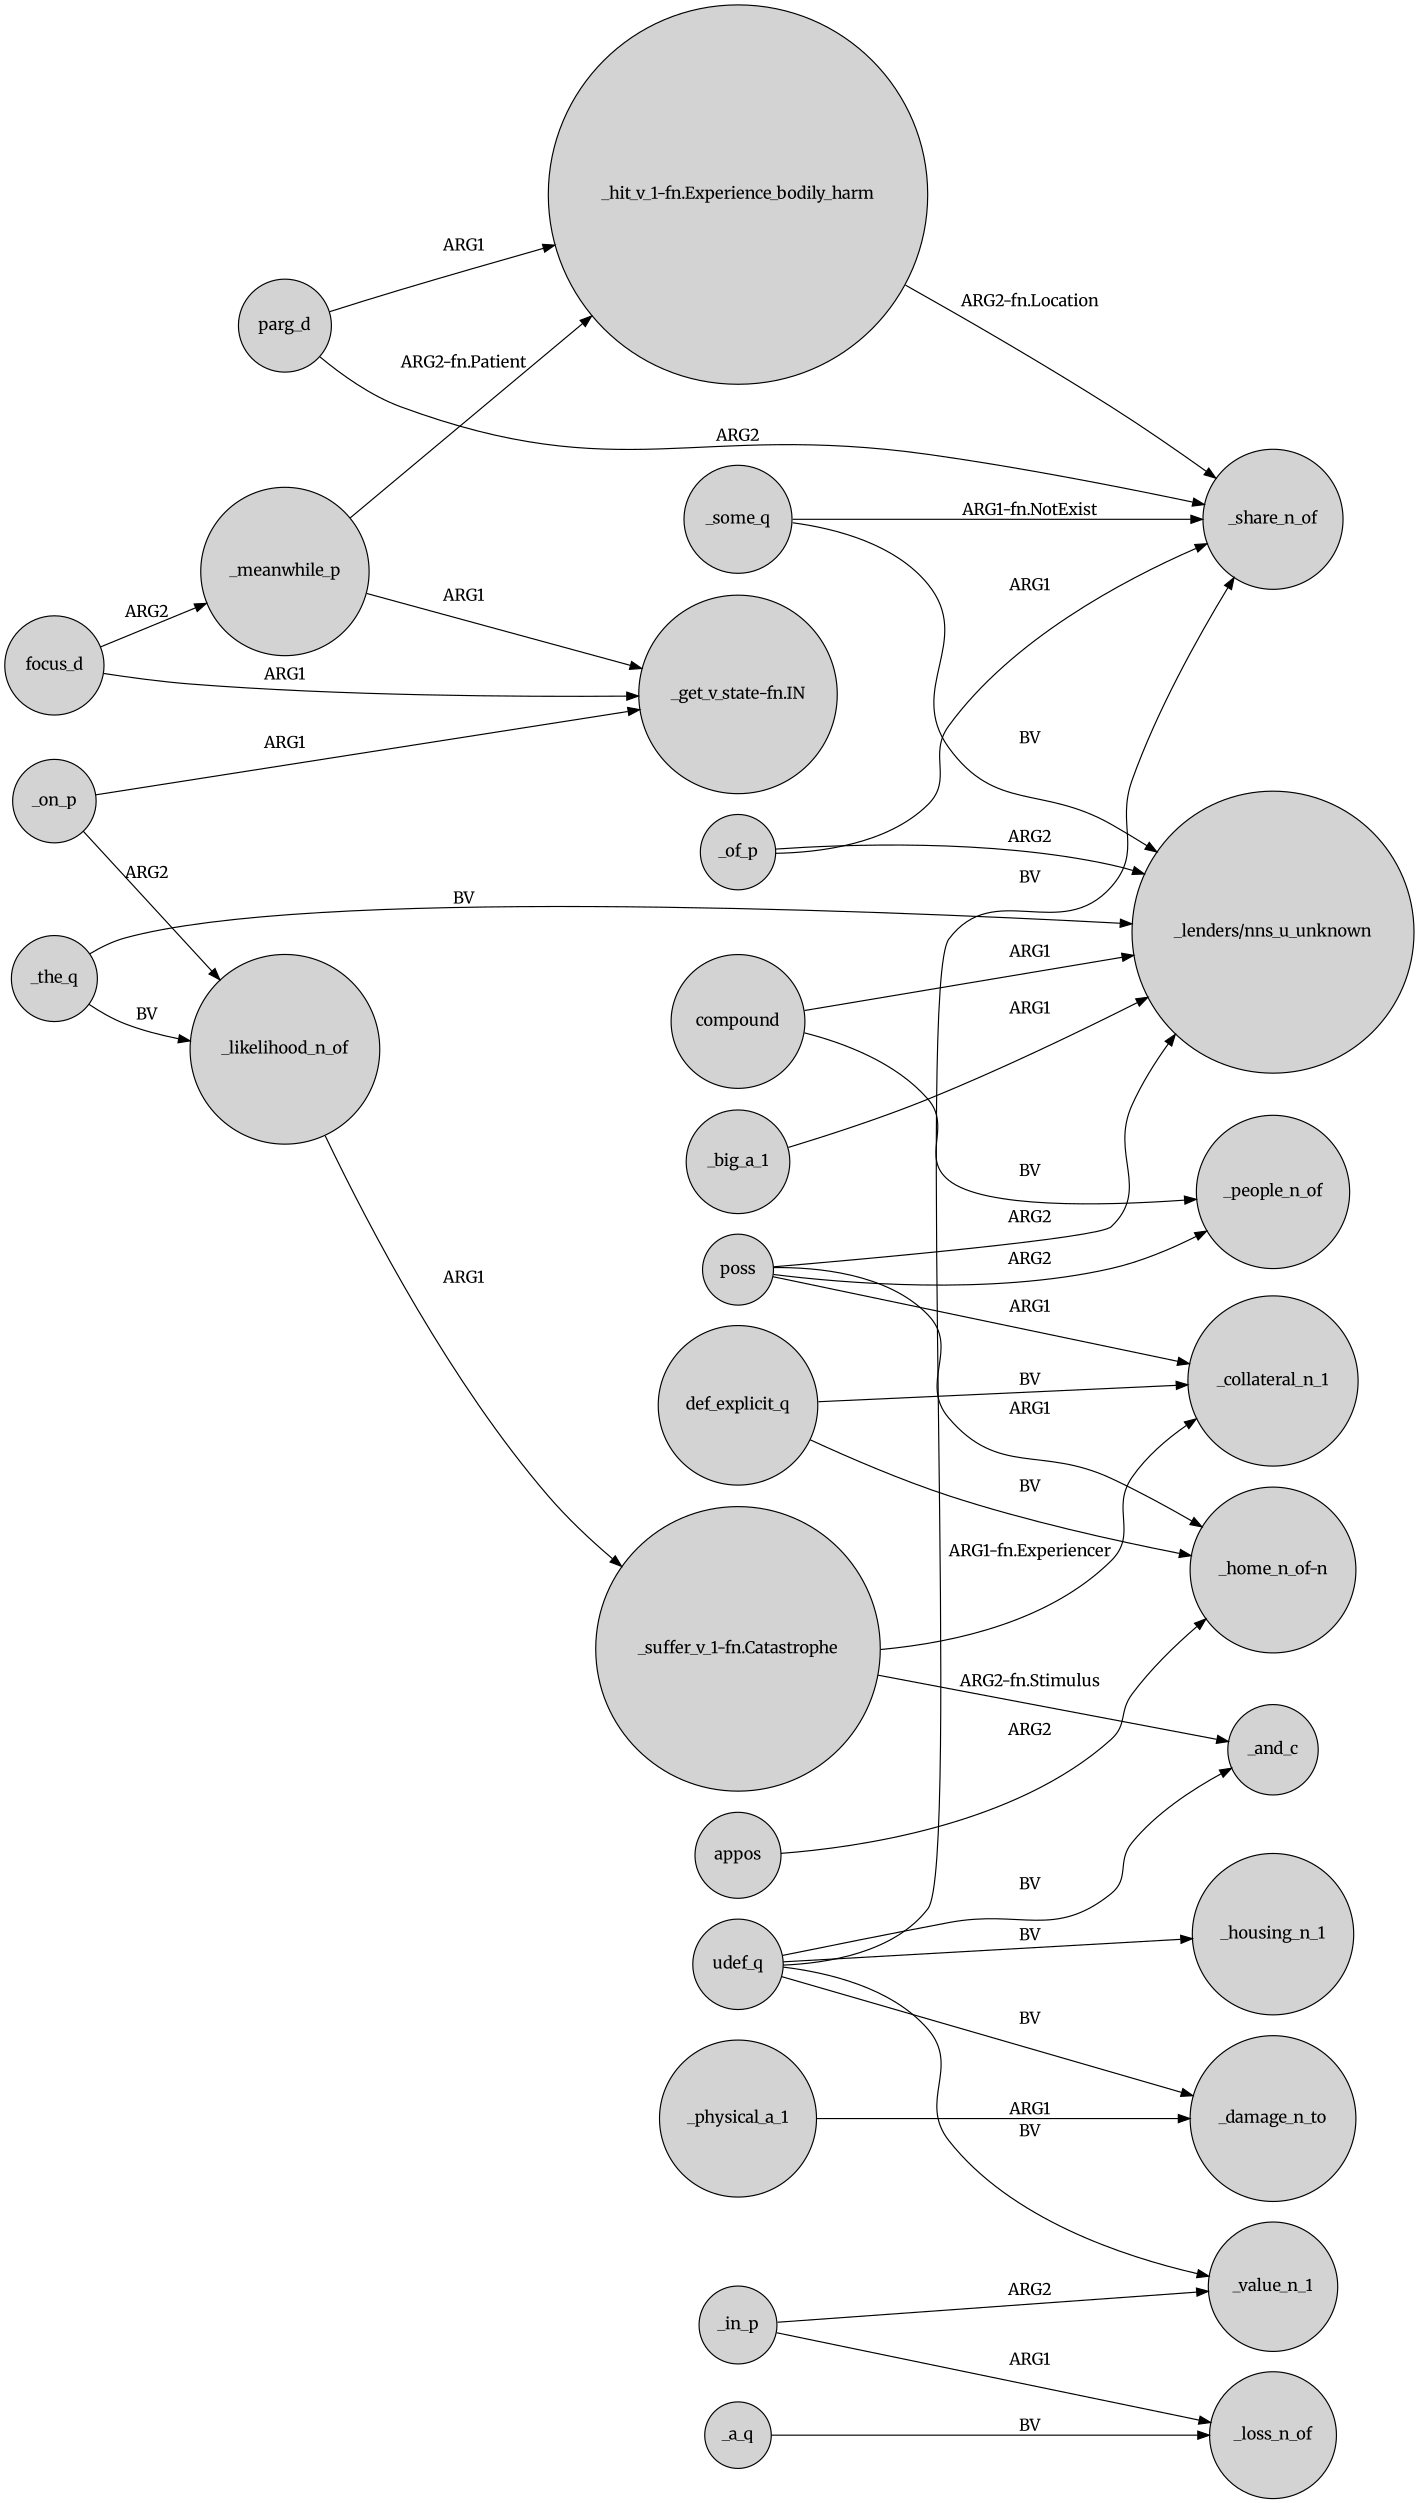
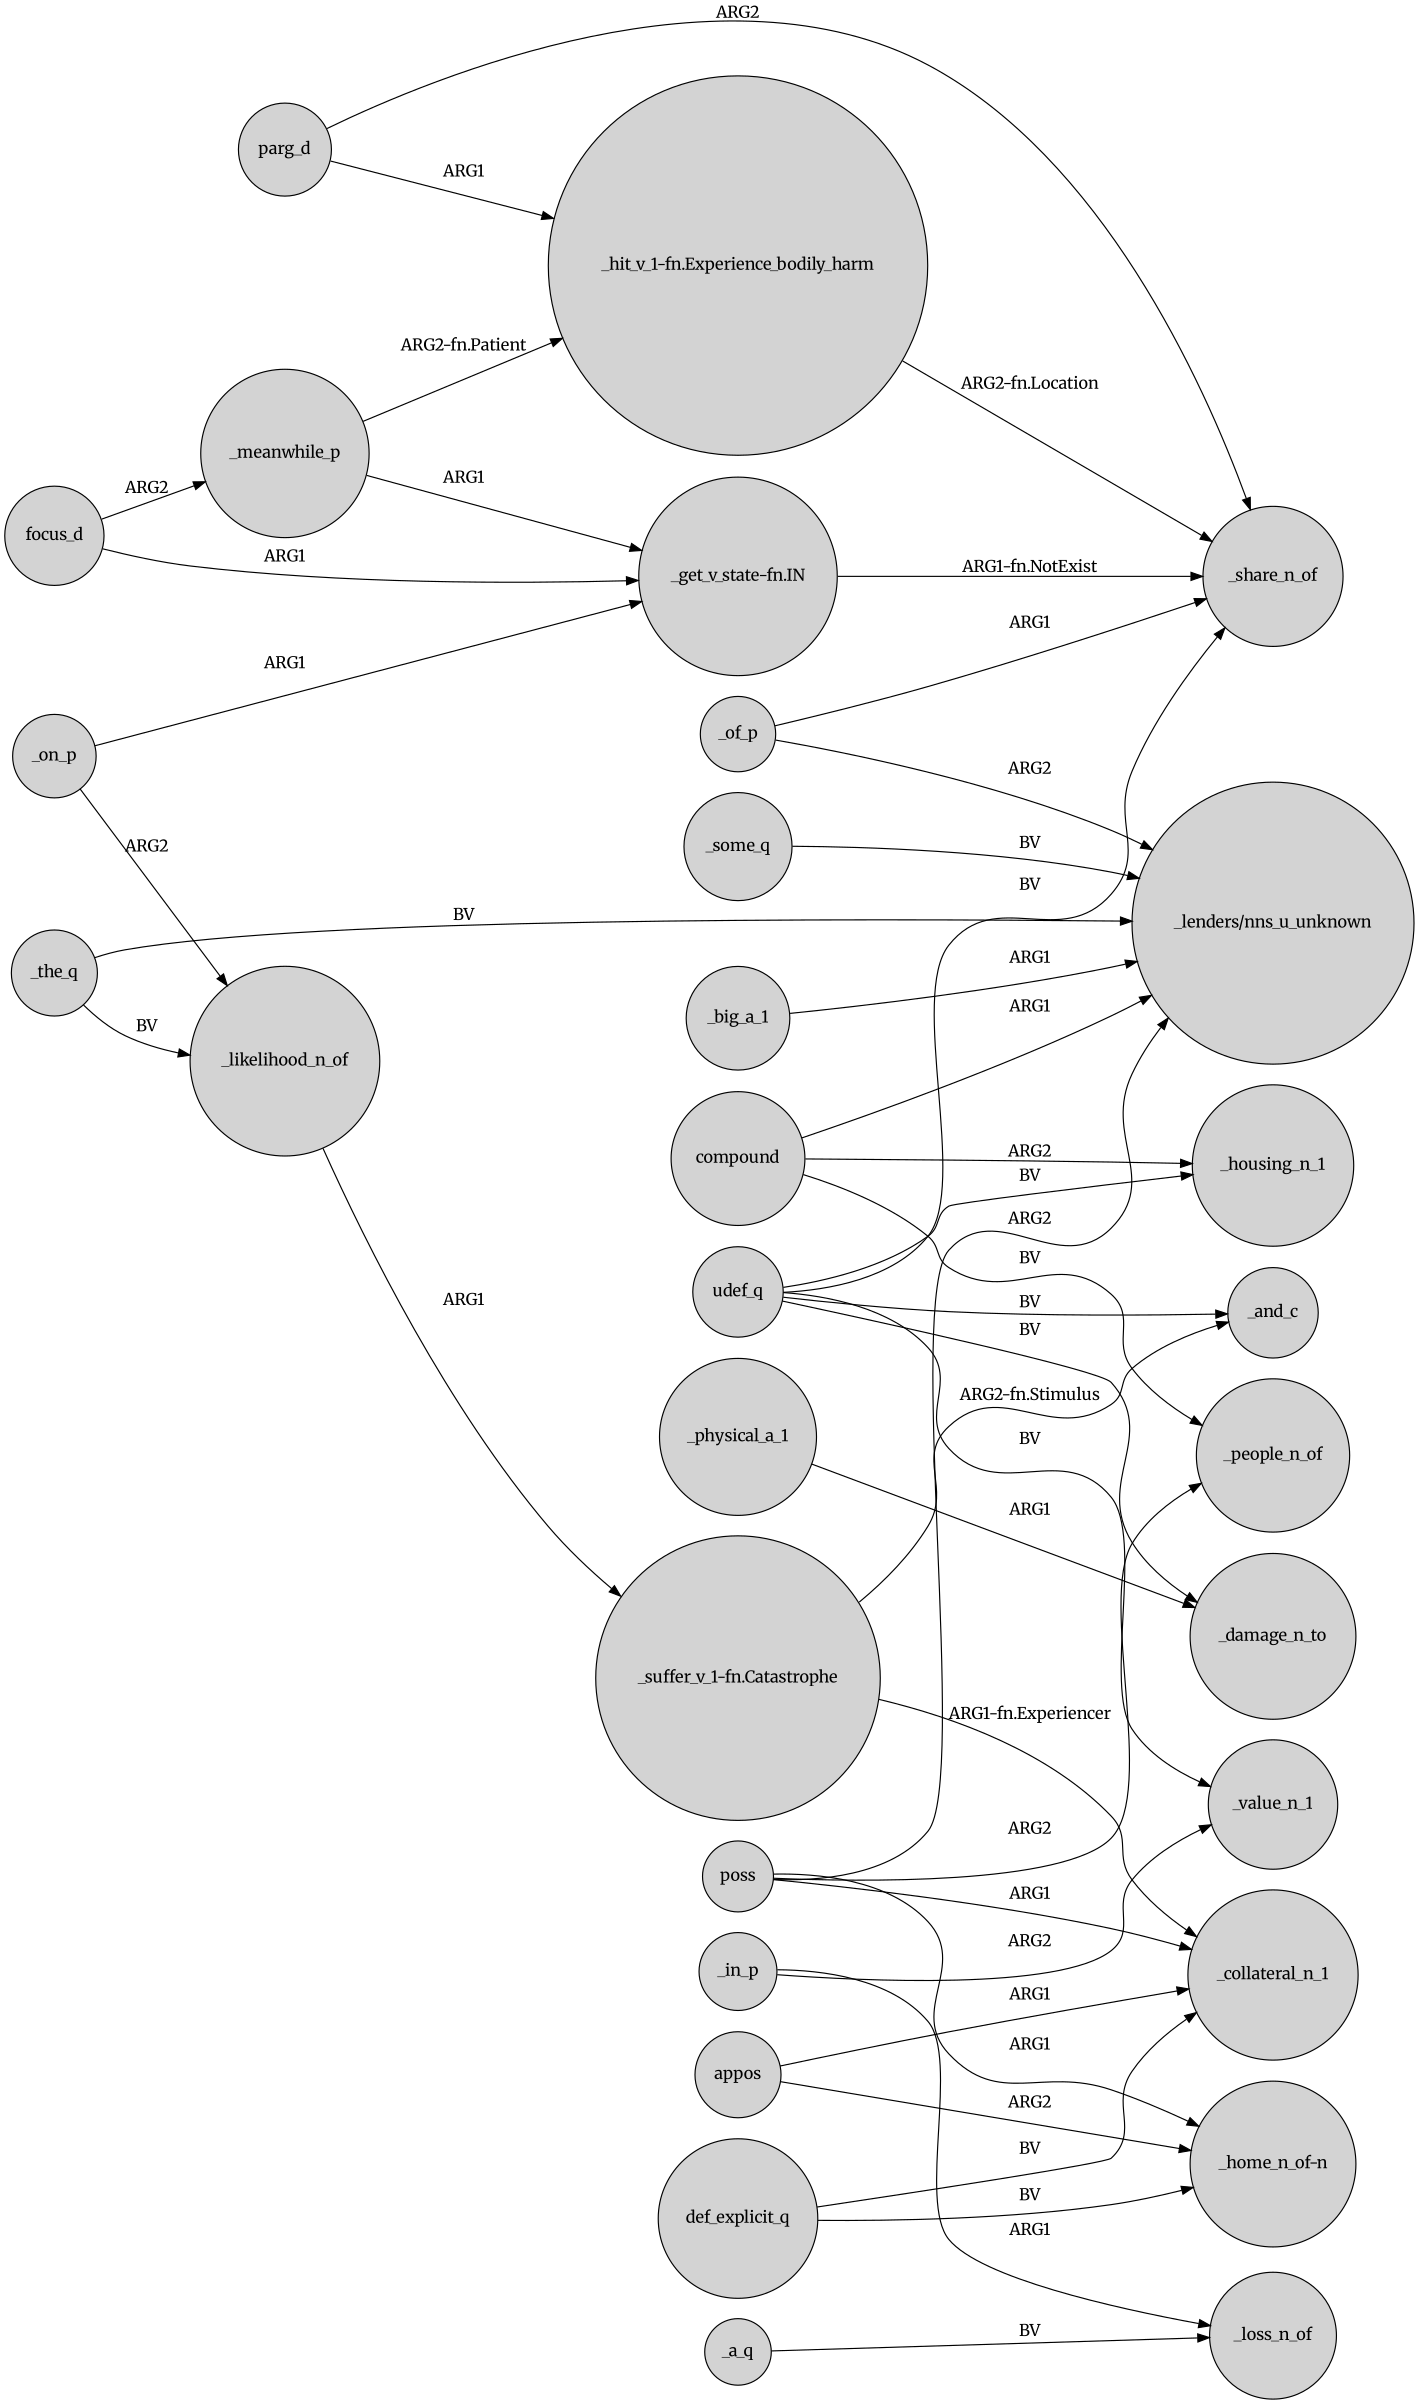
edge "_some_q" -> "_share_n_of": now "_get_v_state-fn.IN" -> "_share_n_of"
edge "compound" -> "_housing_n_1": added, label "ARG2"
edge "appos" -> "_collateral_n_1": added, label "ARG1"
